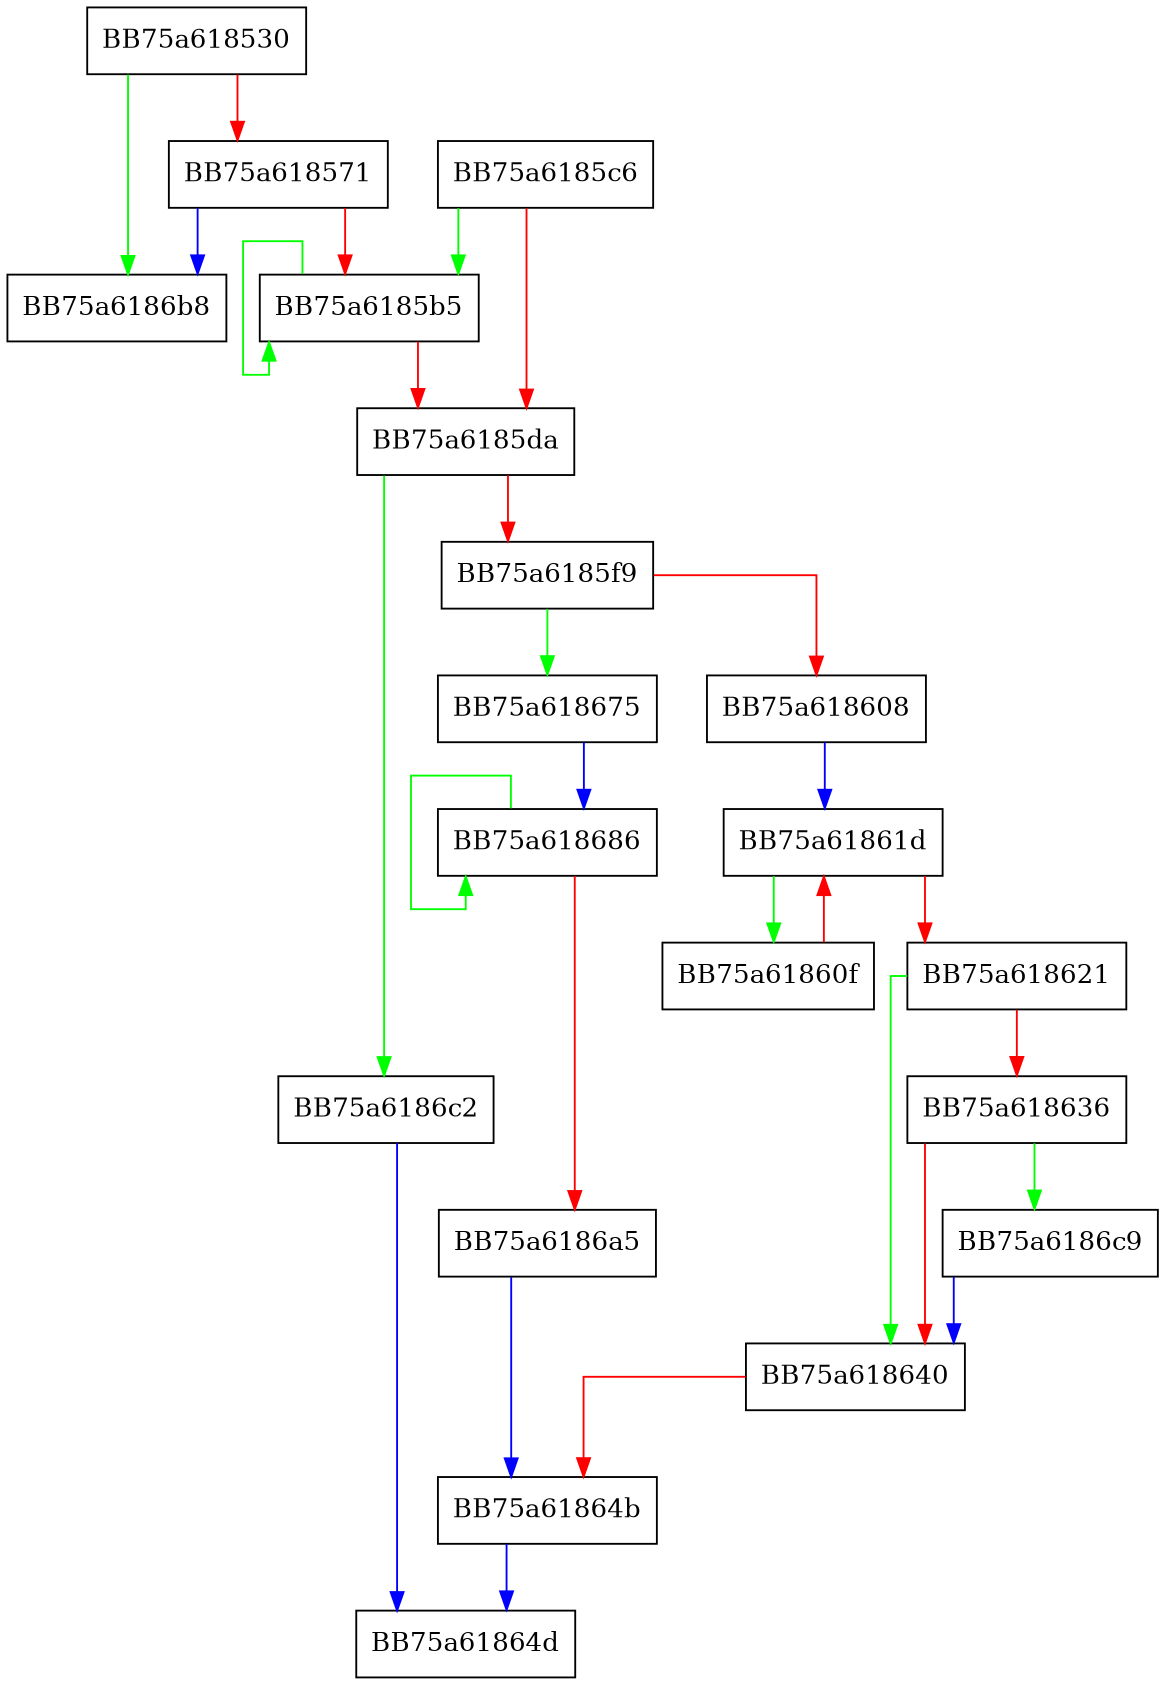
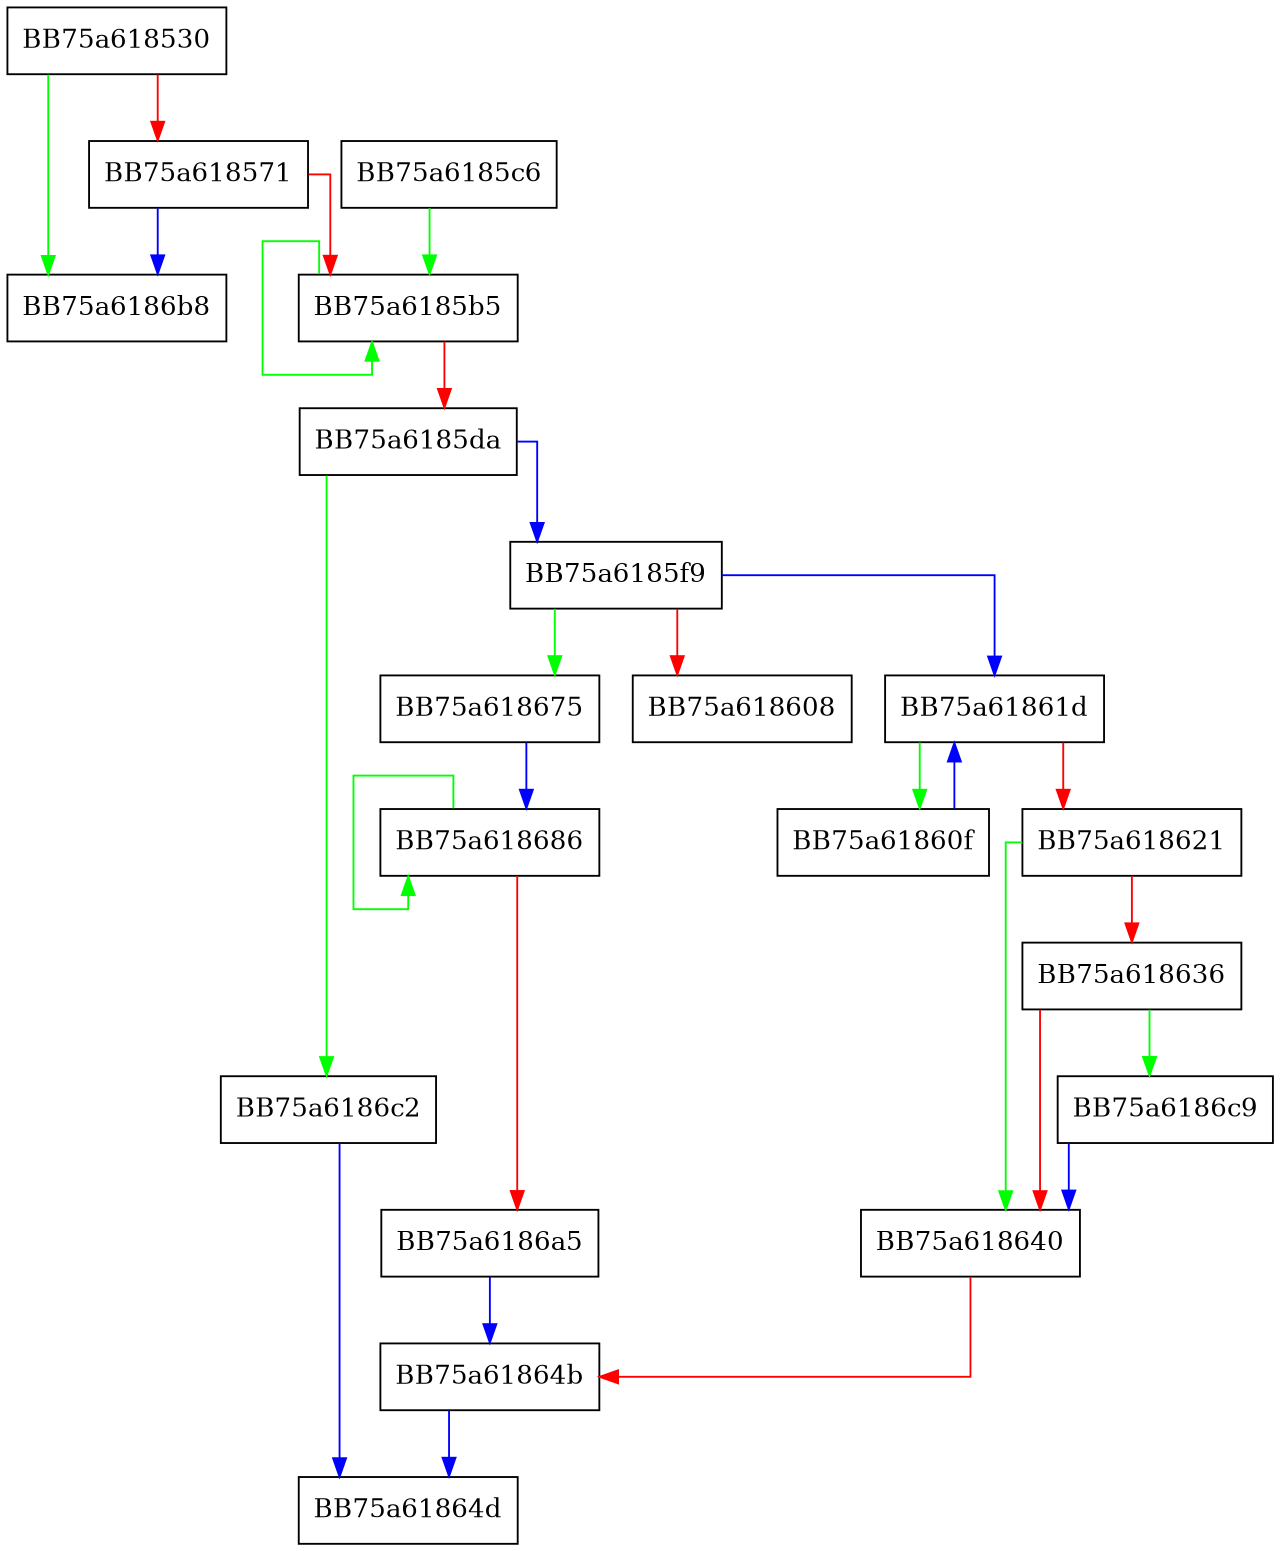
edge "BB75a6185c6" -> "BB75a6185da": removed
edge "BB75a6185da" -> "BB75a6185f9": color red -> blue
edge "BB75a618608" -> "BB75a61861d": now "BB75a6185f9" -> "BB75a61861d"
edge "BB75a61860f" -> "BB75a61861d": color red -> blue
